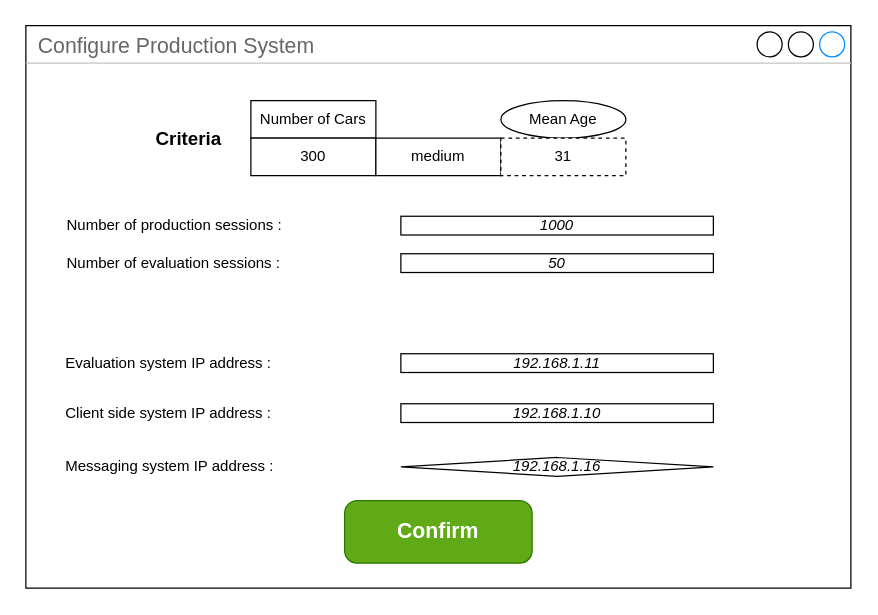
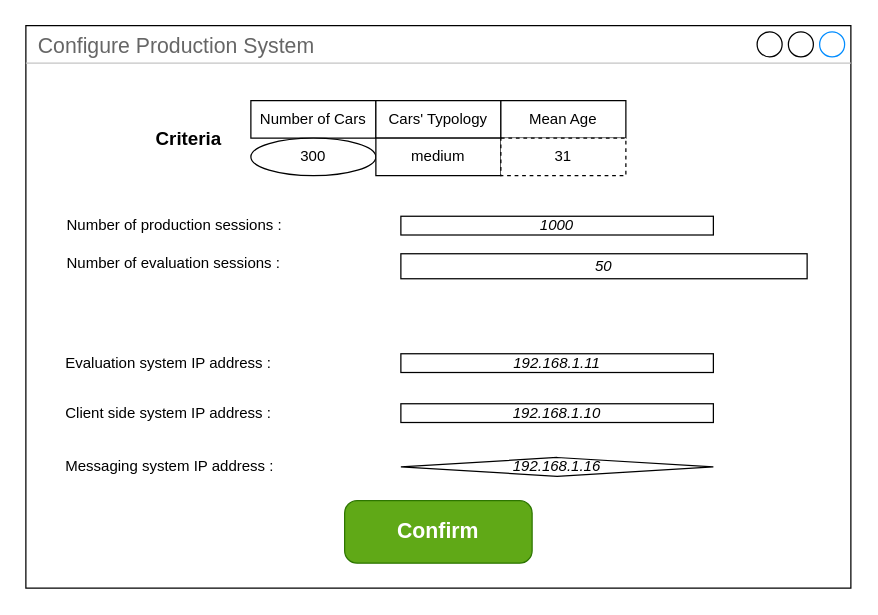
node "Cars' Typology": added
node "Mean Age": shape ellipse -> rectangle
node "300": shape rectangle -> ellipse
node "50": size 313x19 -> 406x25
